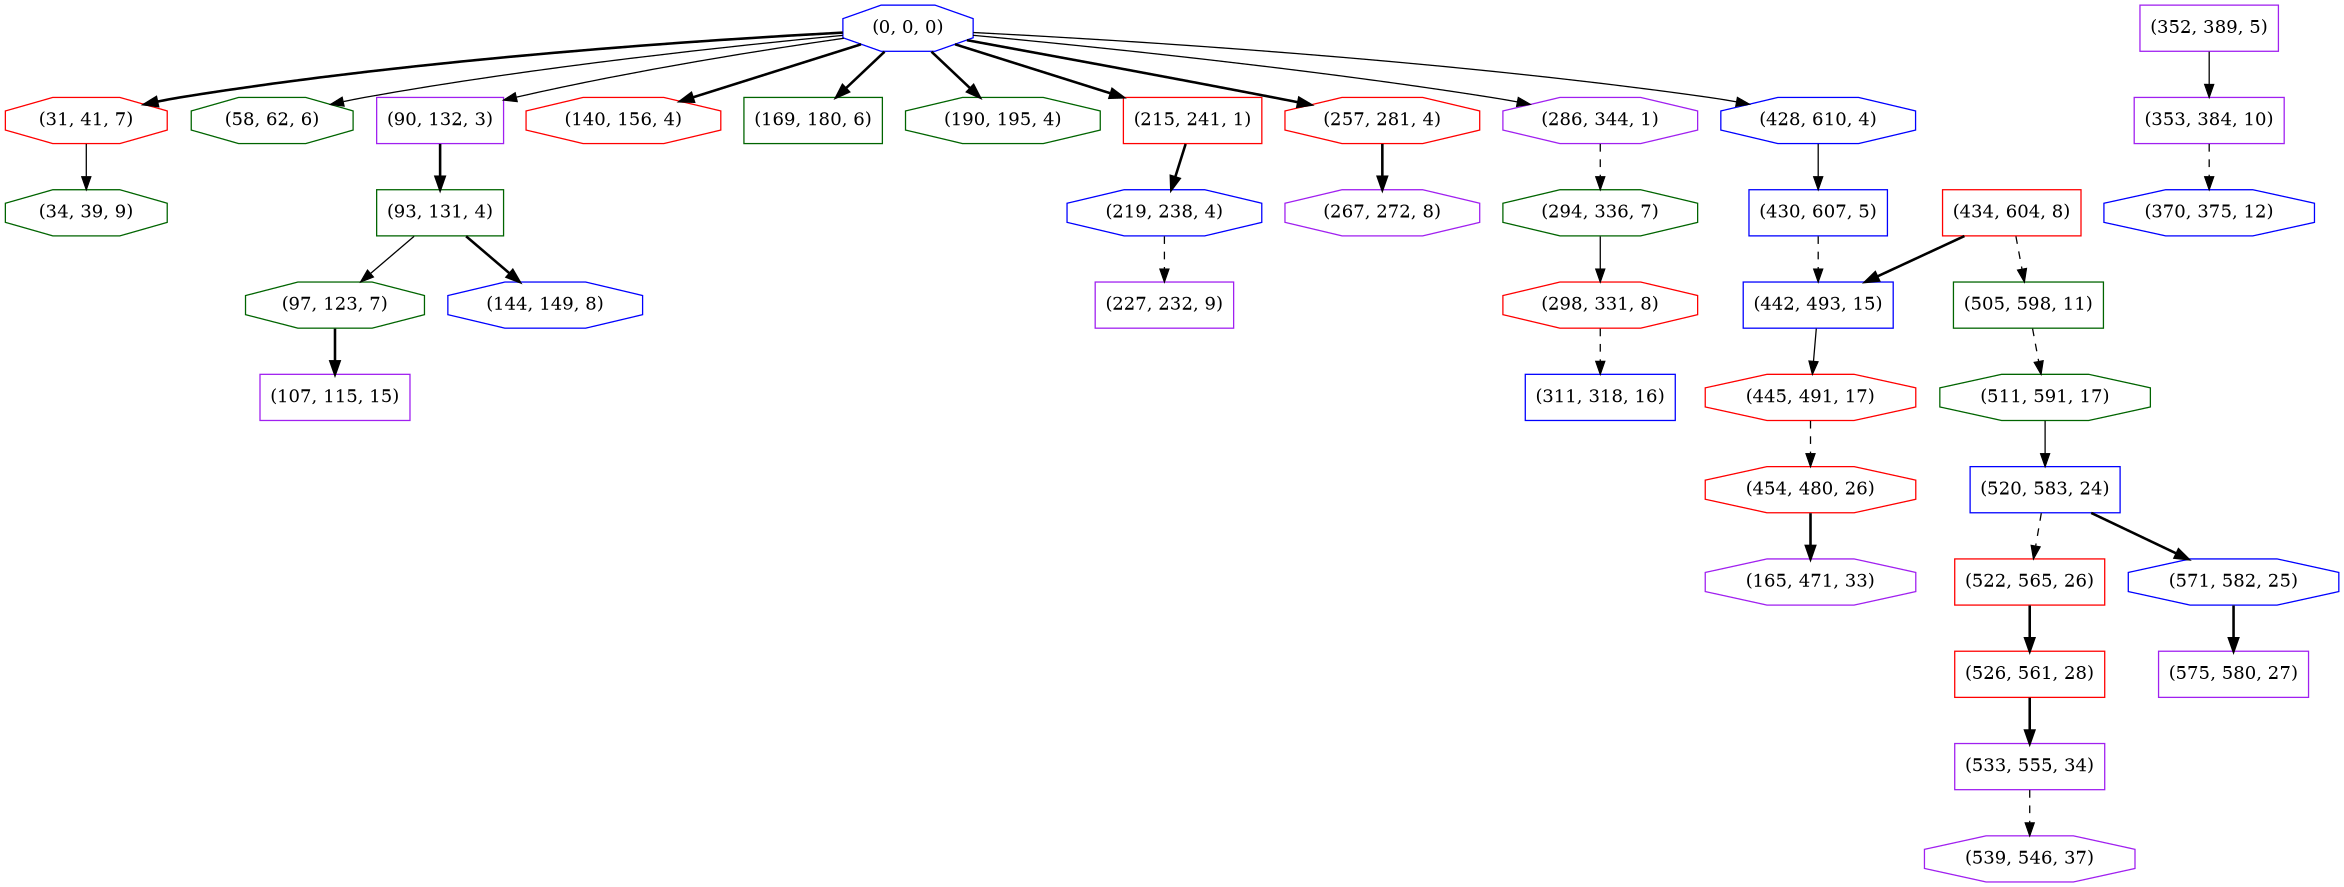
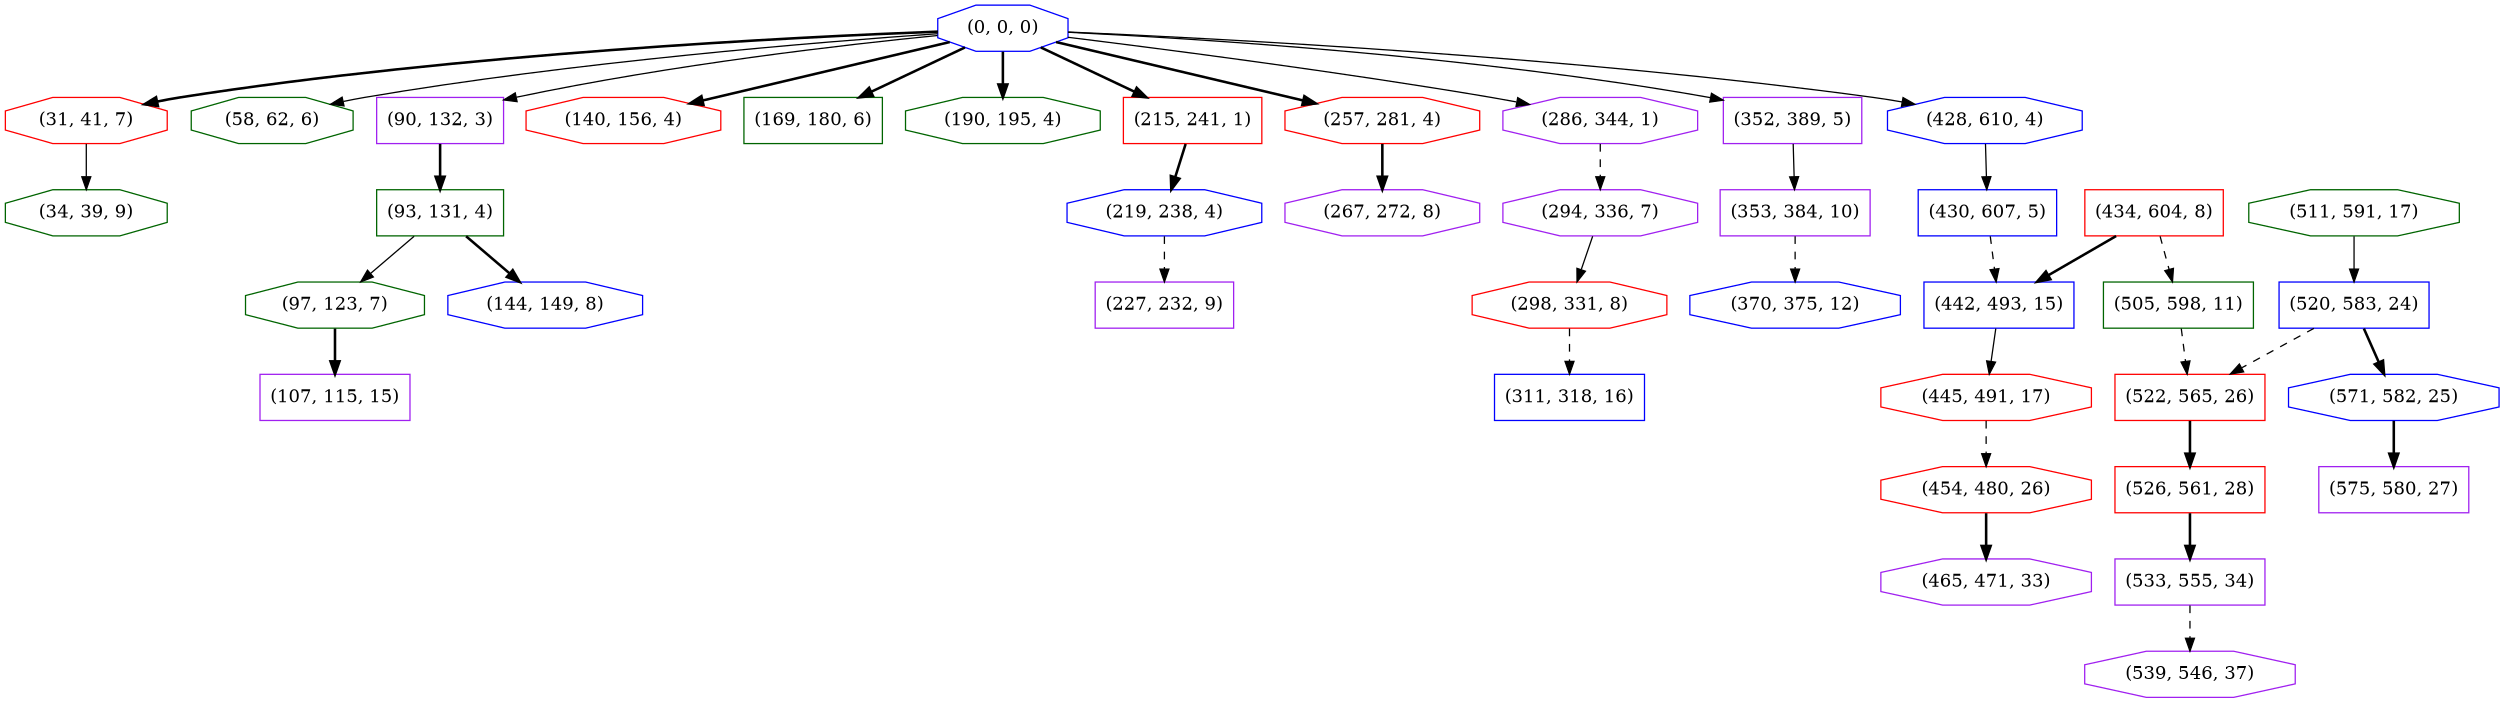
edge "(0, 0, 0)" -> "(352, 389, 5)": added
node "(294, 336, 7)": color darkgreen -> purple
edge "(505, 598, 11)" -> "(511, 591, 17)": now "(505, 598, 11)" -> "(522, 565, 26)"
node "(165, 471, 33)": label "(165, 471, 33)" -> "(465, 471, 33)"
